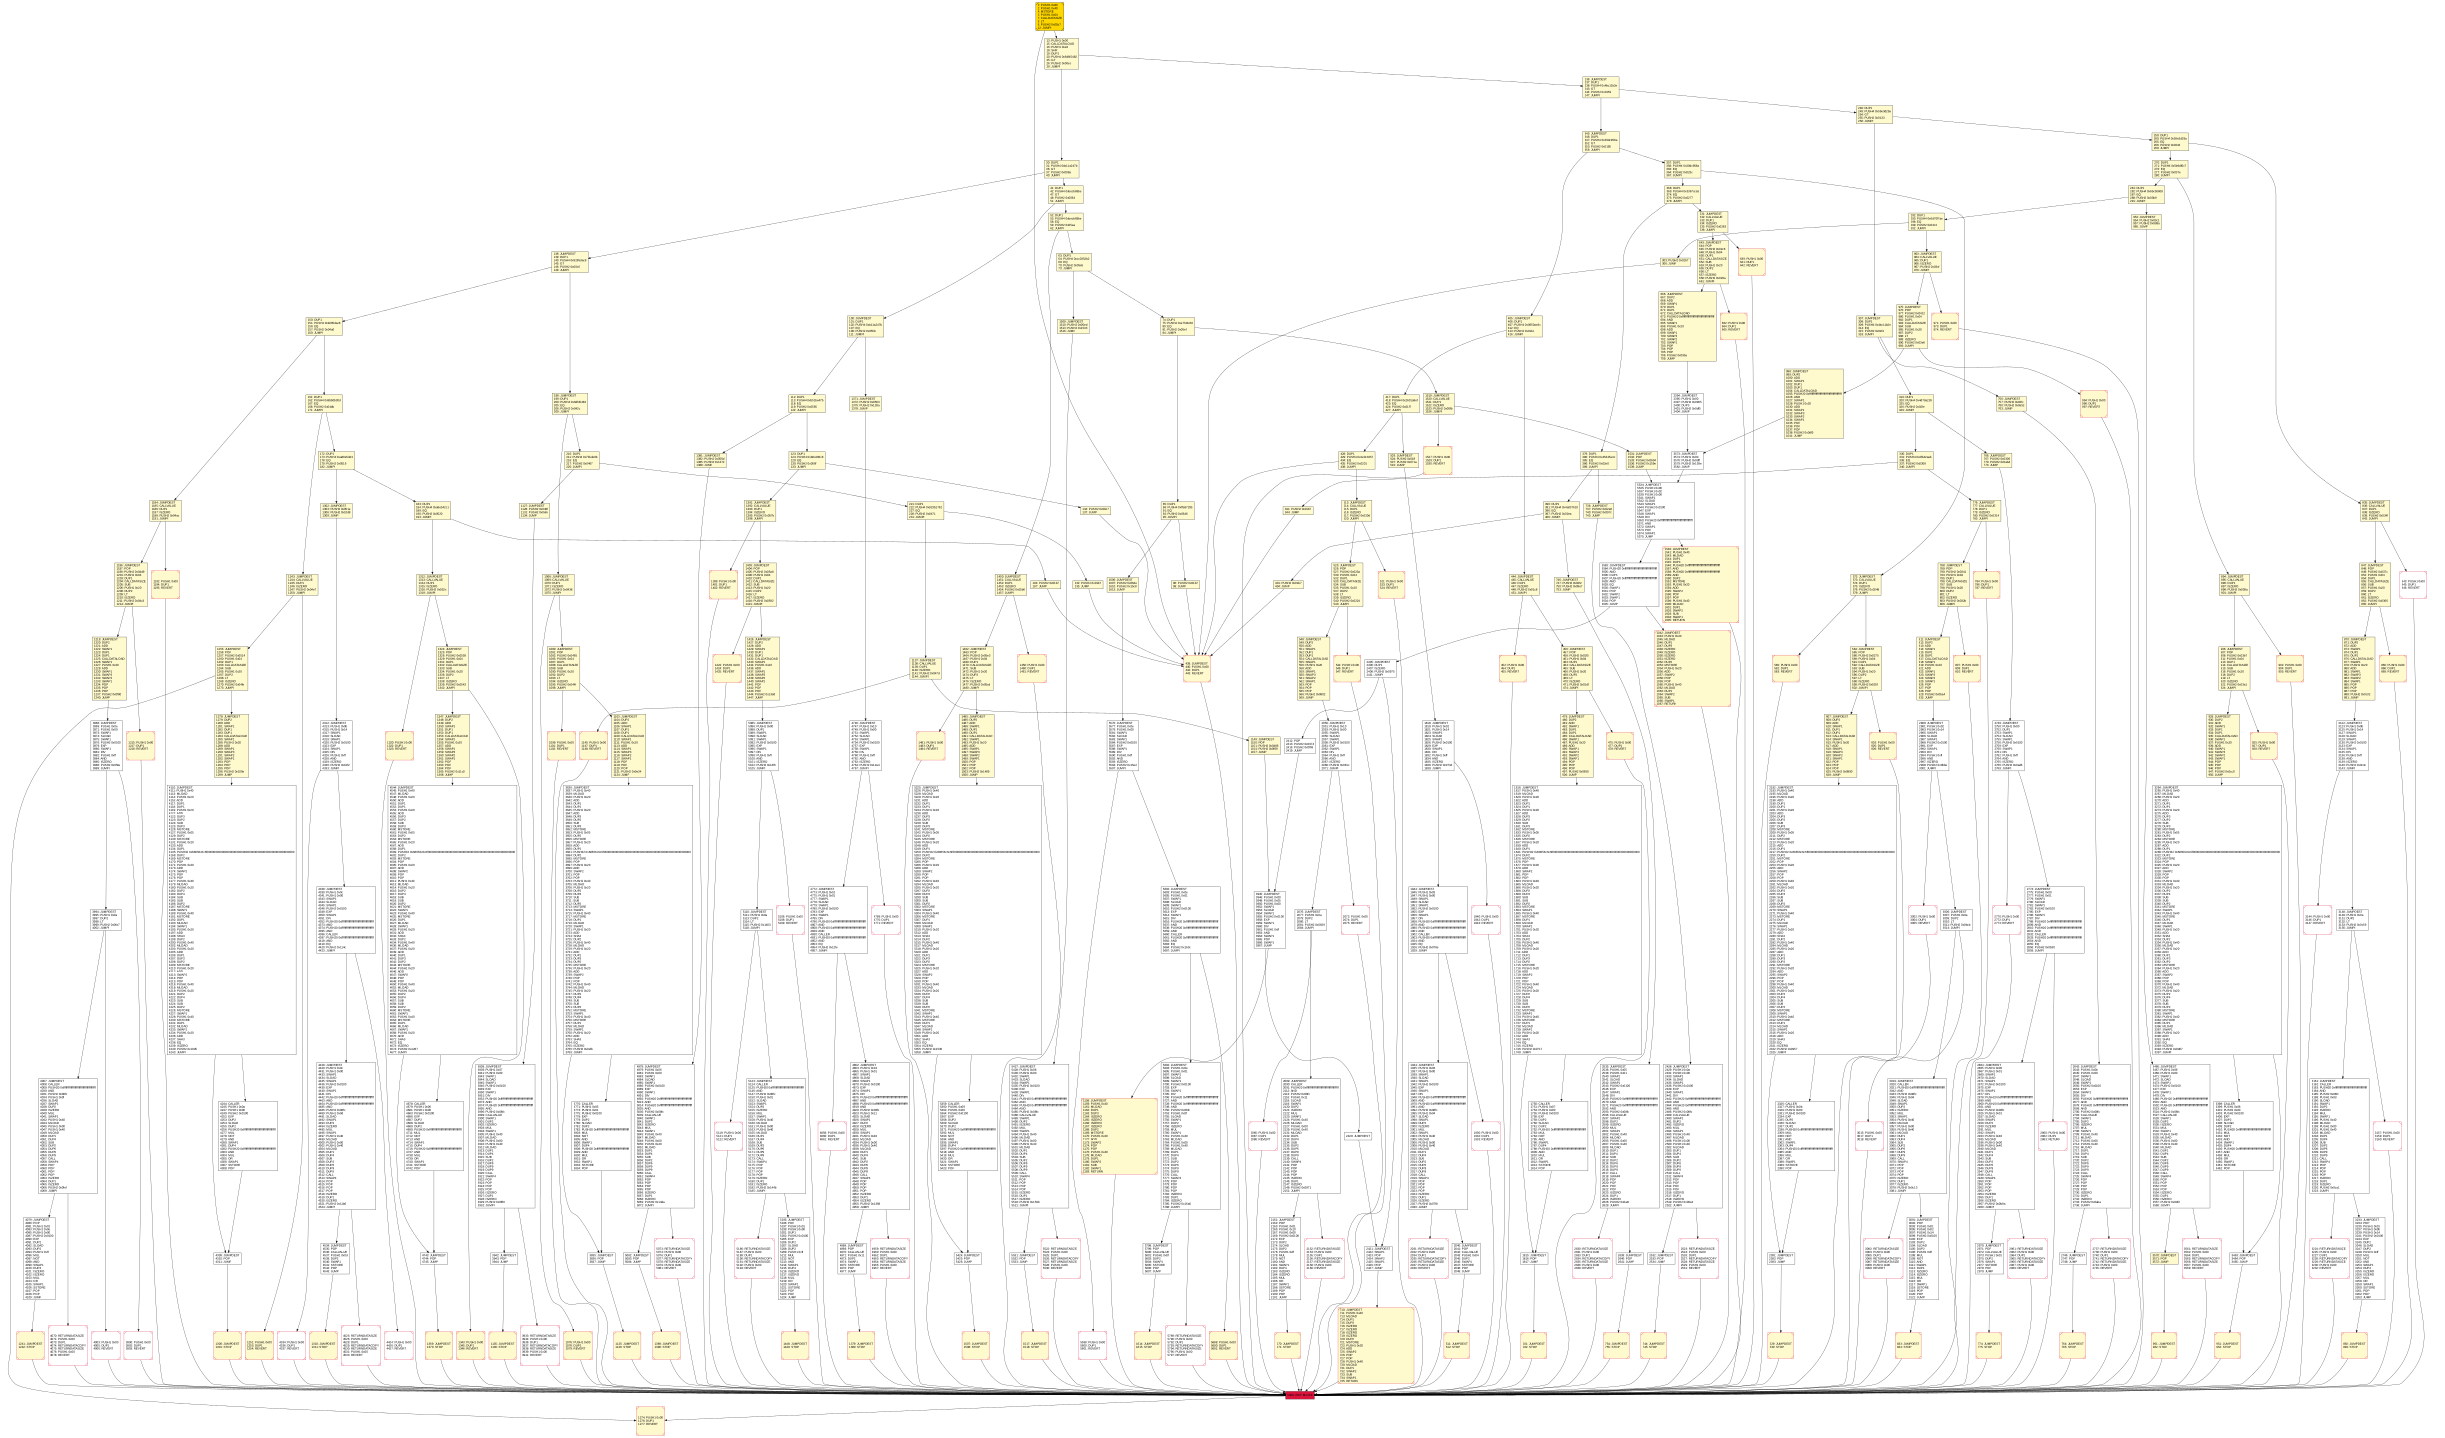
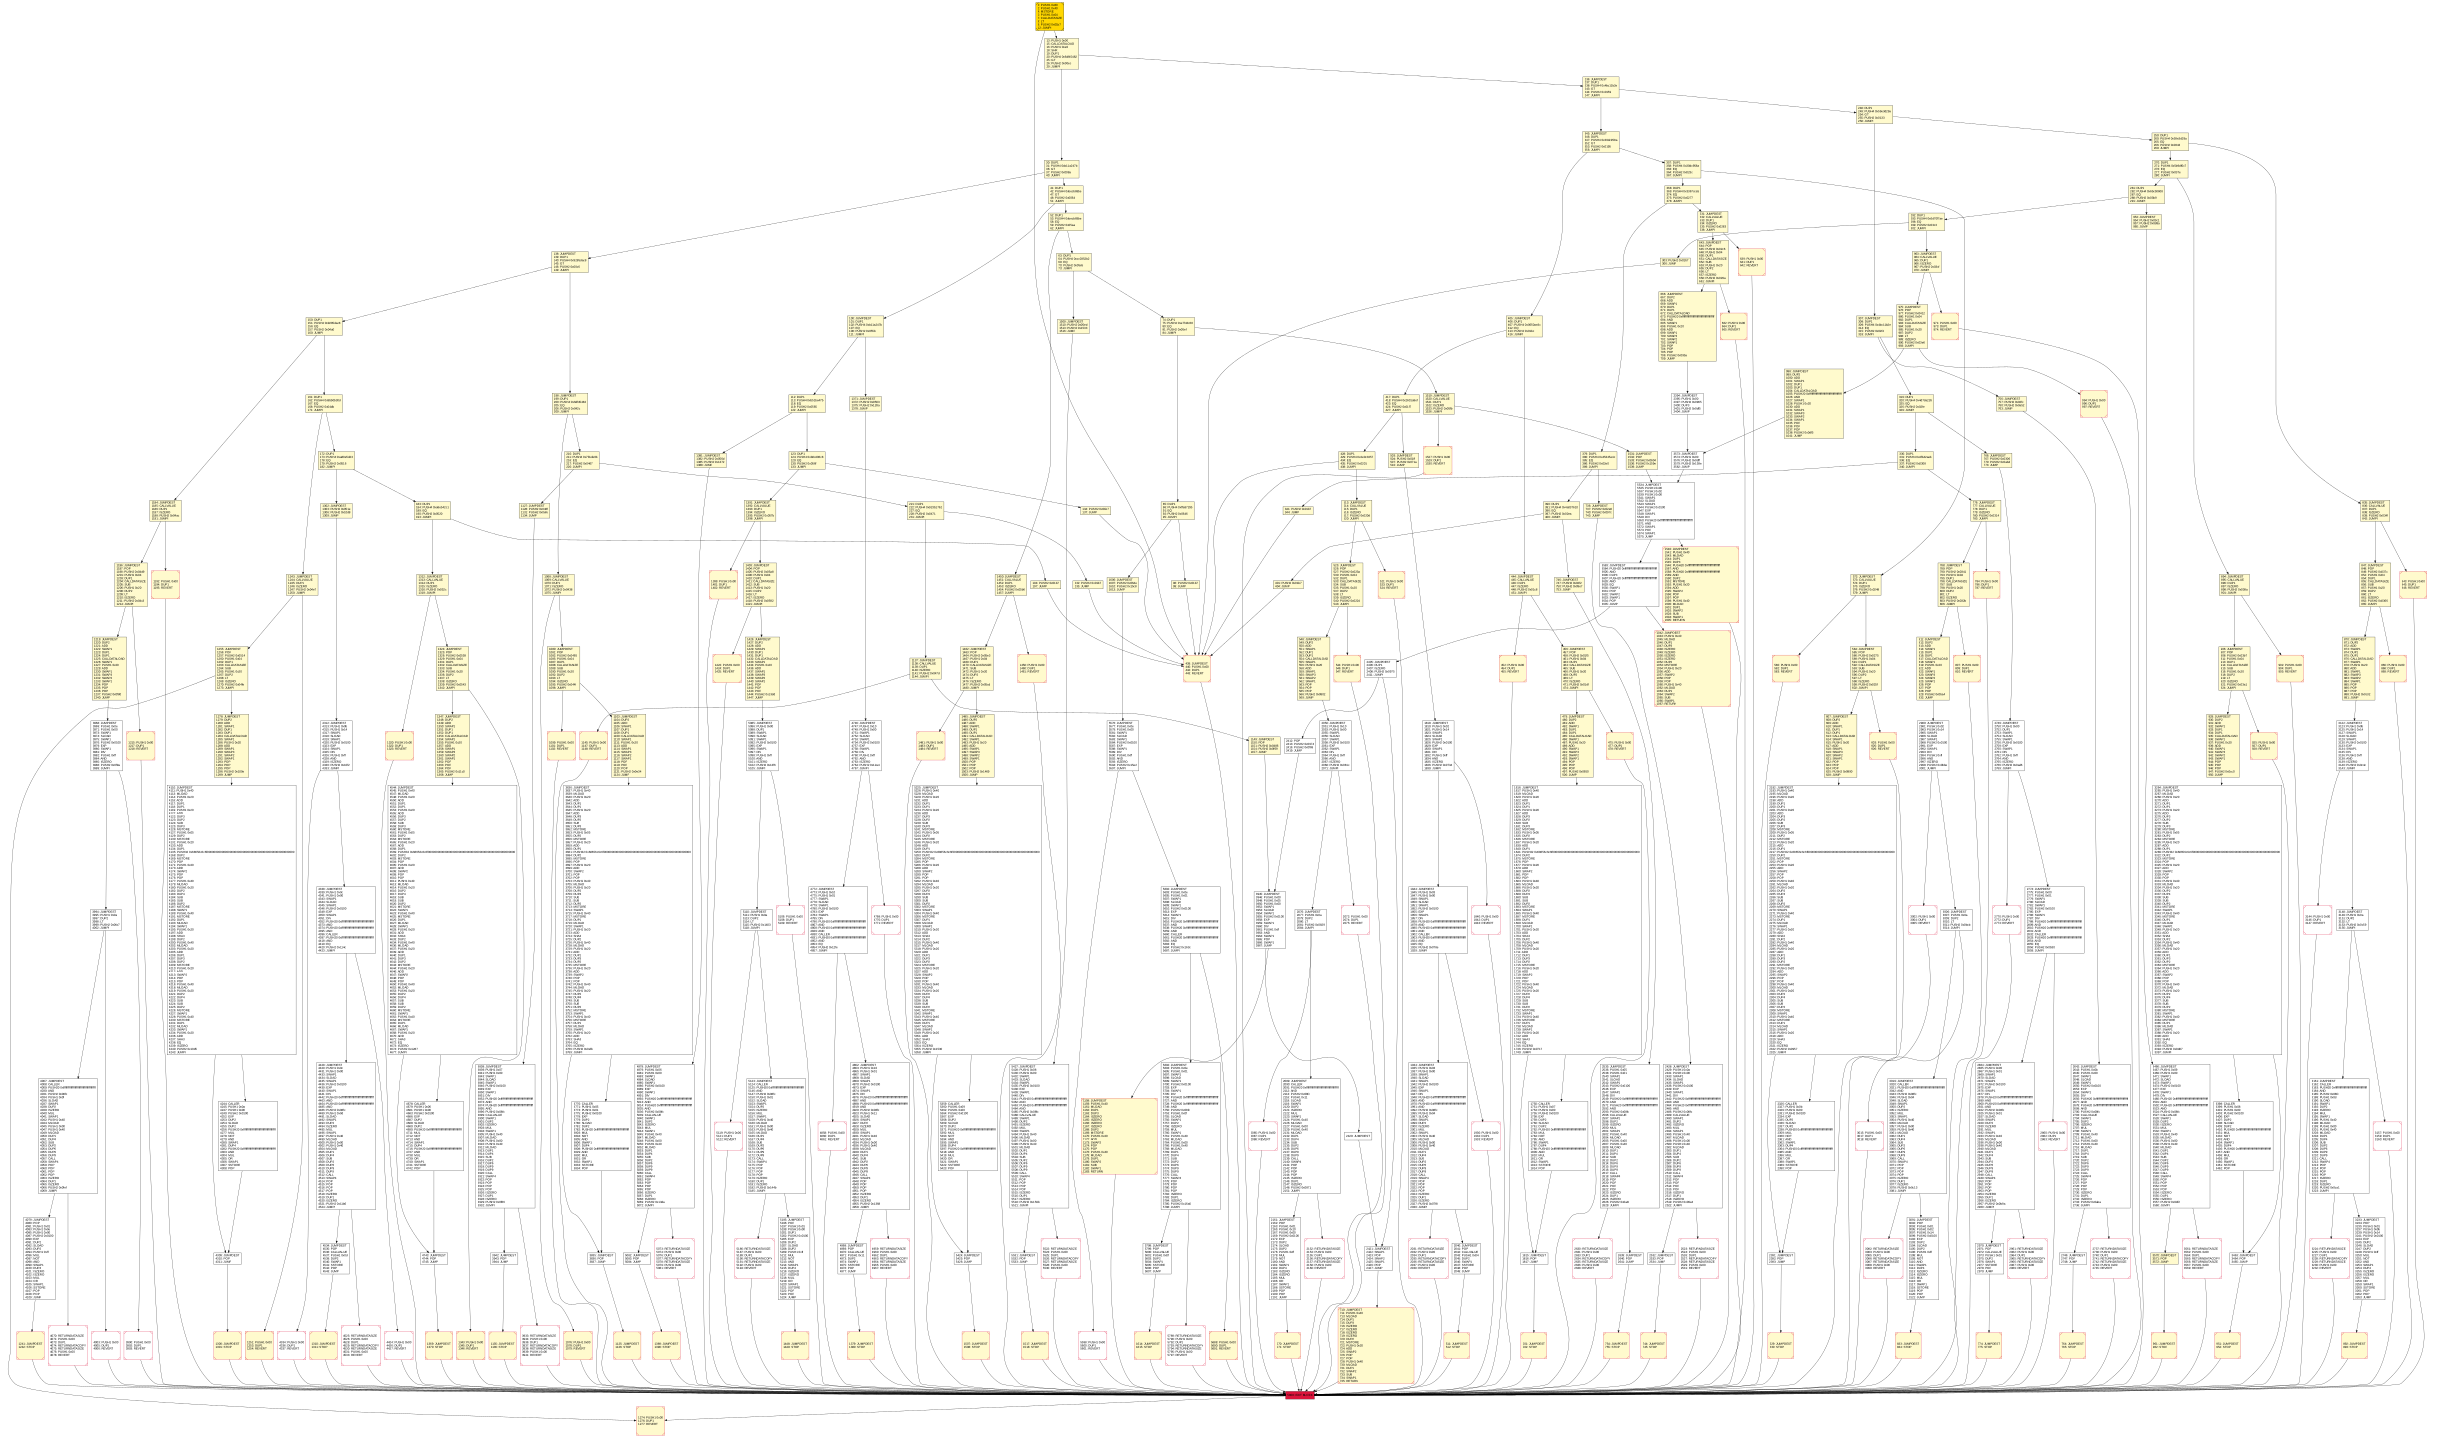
node "843: PUSH1 0x00 845: DUP1 846: REVERT": fillcolor white -> lemonchiffon
node "2860: PUSH1 0x00 2862: DUP1 2863: RETURN": label "2860: PUSH1 0x00 2862: DUP1 2863: RETURN" -> "2860: PUSH1 0x00 2862: DUP1 2863: REVERT"
edge "4424: PUSH1 0x00 4426: DUP1 4427: REVERT" -> "5808: EXIT BLOCK": added
